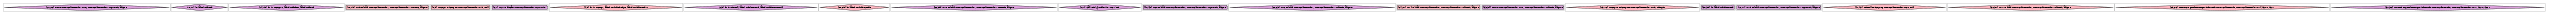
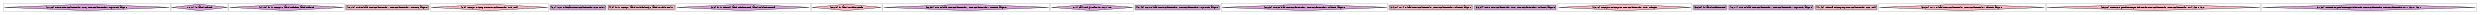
node "[8/9]  %cmp7 = icmp ne %struct.list_node* %15, null": shape folder -> diamond
node "[4/5]  br i1 %cmp7, label %while.body8, label %while.end11": shape diamond -> folder
node "[41/42]  %isnull = icmp eq %struct.list_node* %20, null": shape diamond -> folder
